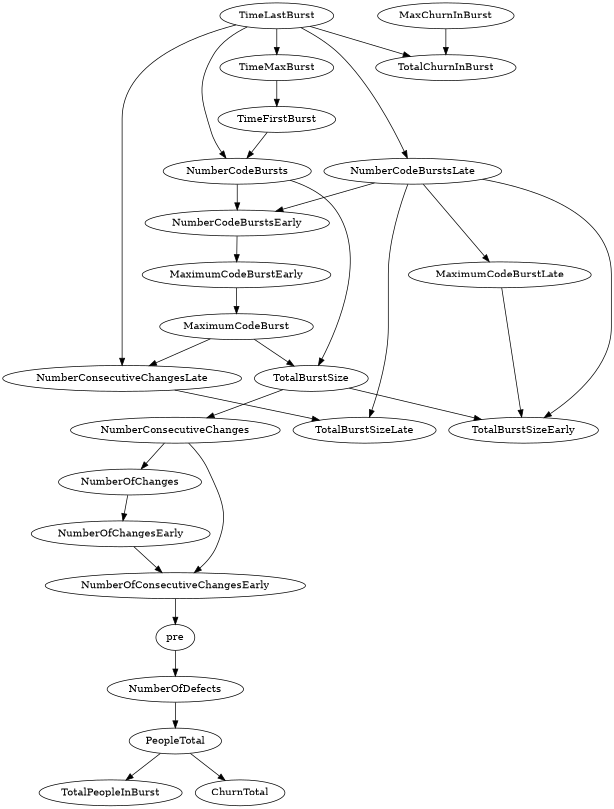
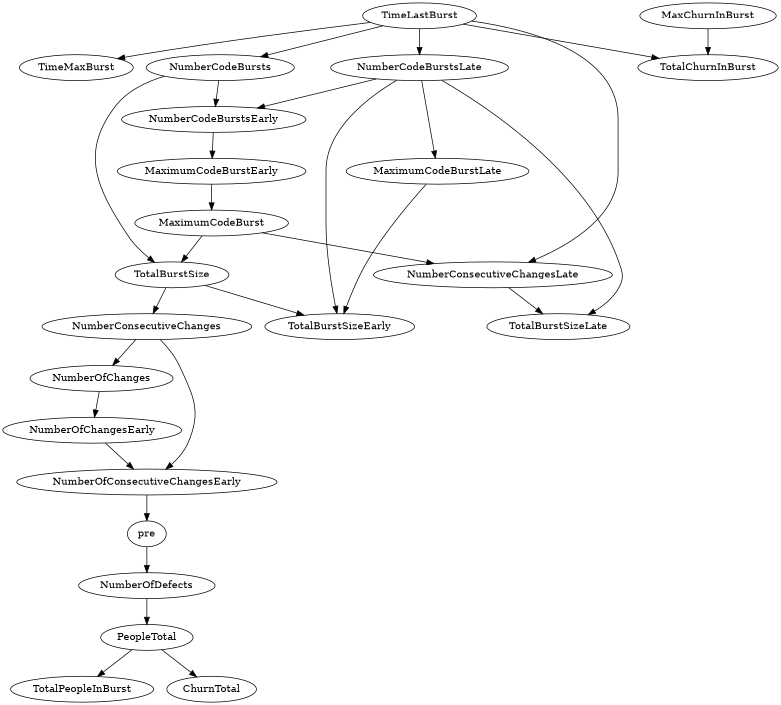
node "TimeFirstBurst": removed
